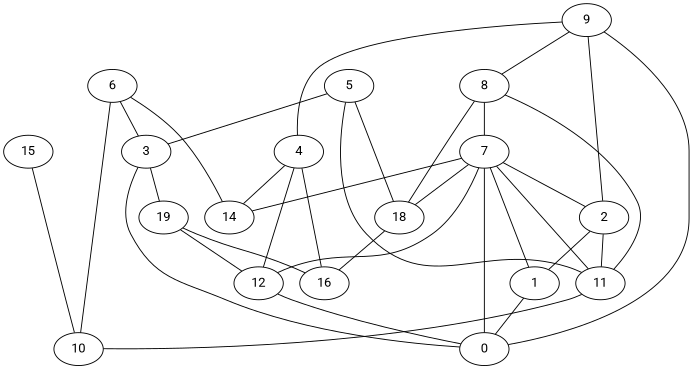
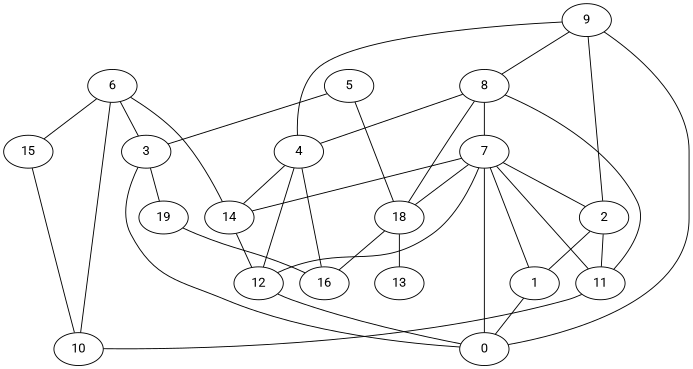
edge "6" -- "15": added
edge "8" -- "4": added
edge "19" -- "12": now "14" -- "12"
edge "5" -- "11": removed
node "13": added
